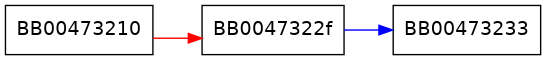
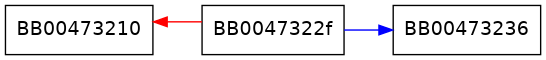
node "BB00473233": label "BB00473233" -> "BB00473236"
edge "BB00473210" -> "BB0047322f": reversed
